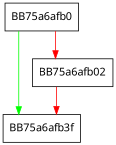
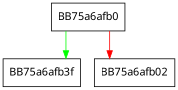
edge "BB75a6afb02" -> "BB75a6afb3f": removed
